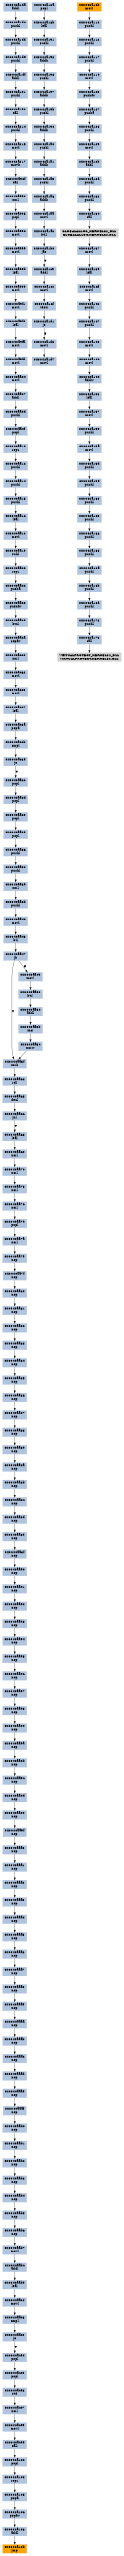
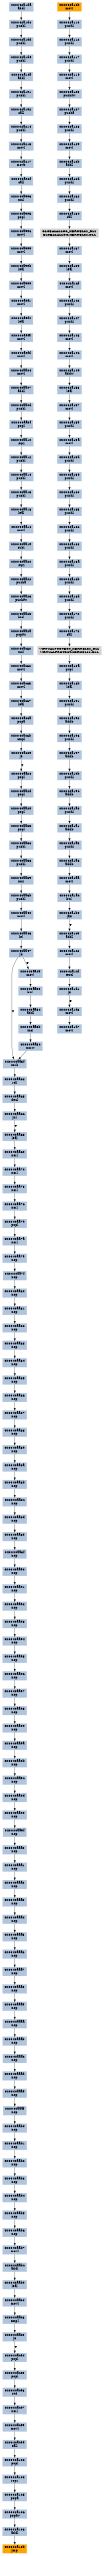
edge "VIRTUALPROTECT_KERNEL32_DLL VIRTUALPROTECT-KERNEL32-DLL" -> "0x0042a18a popl": added
